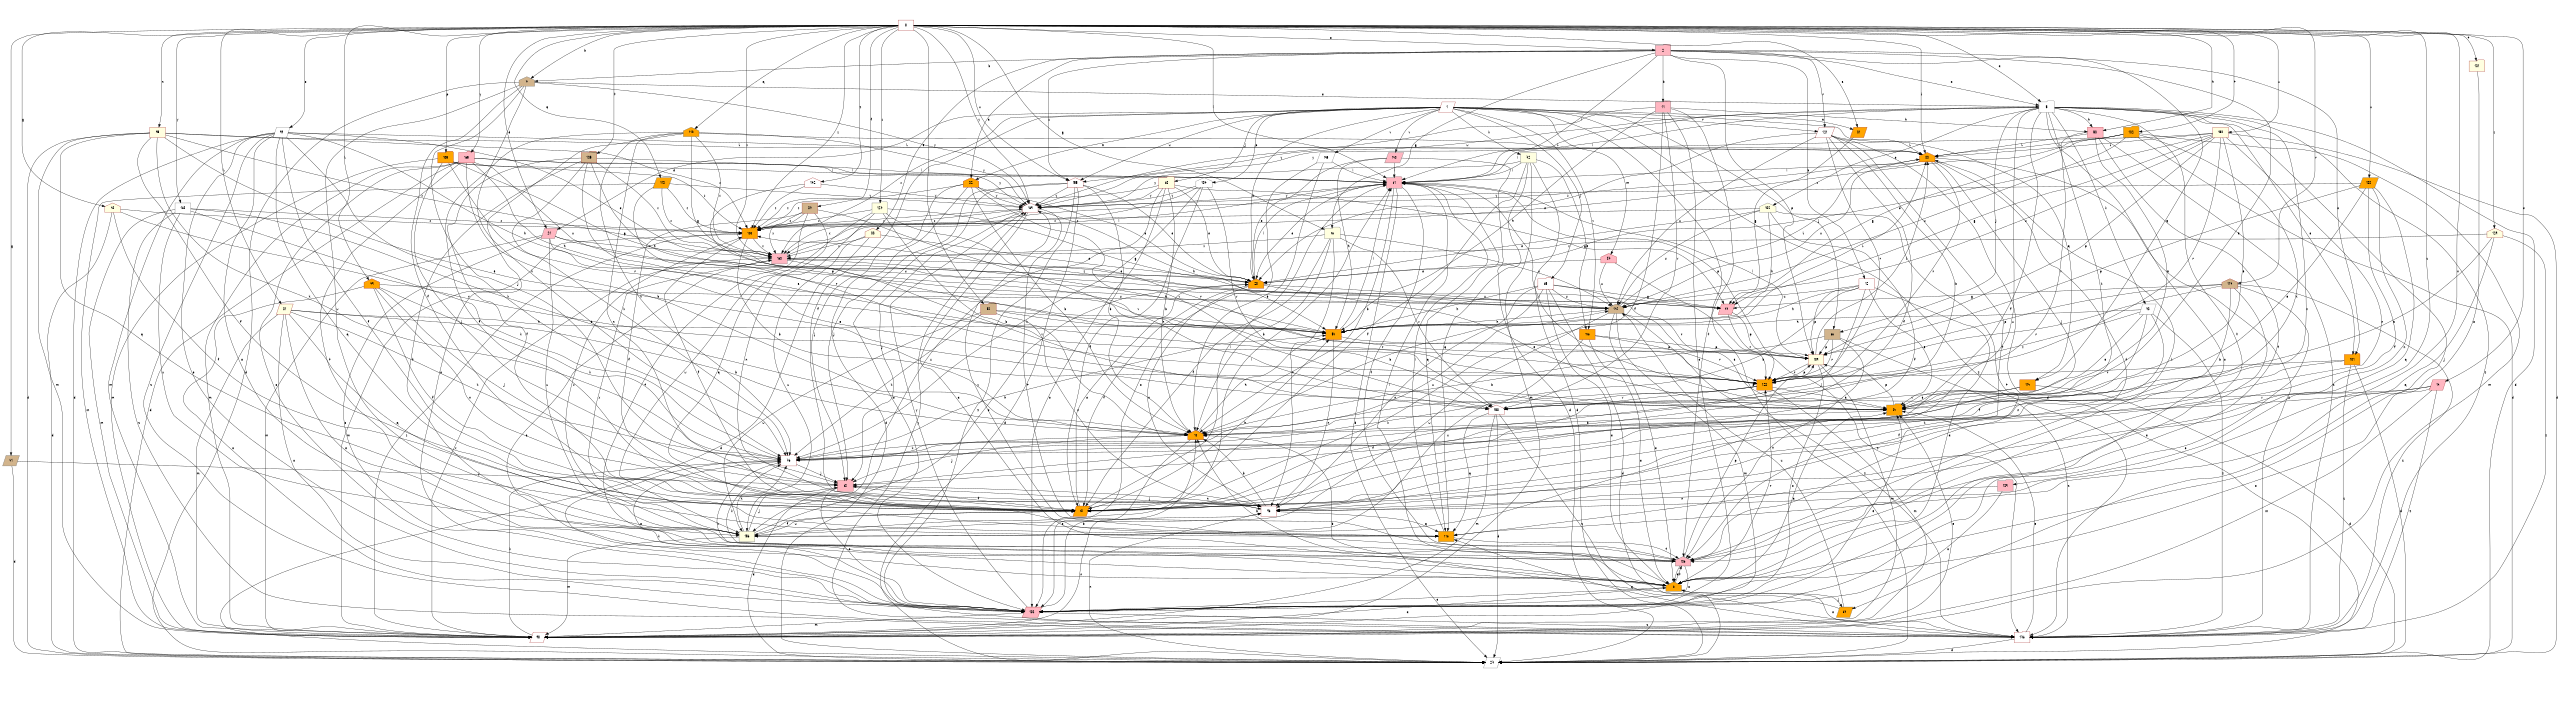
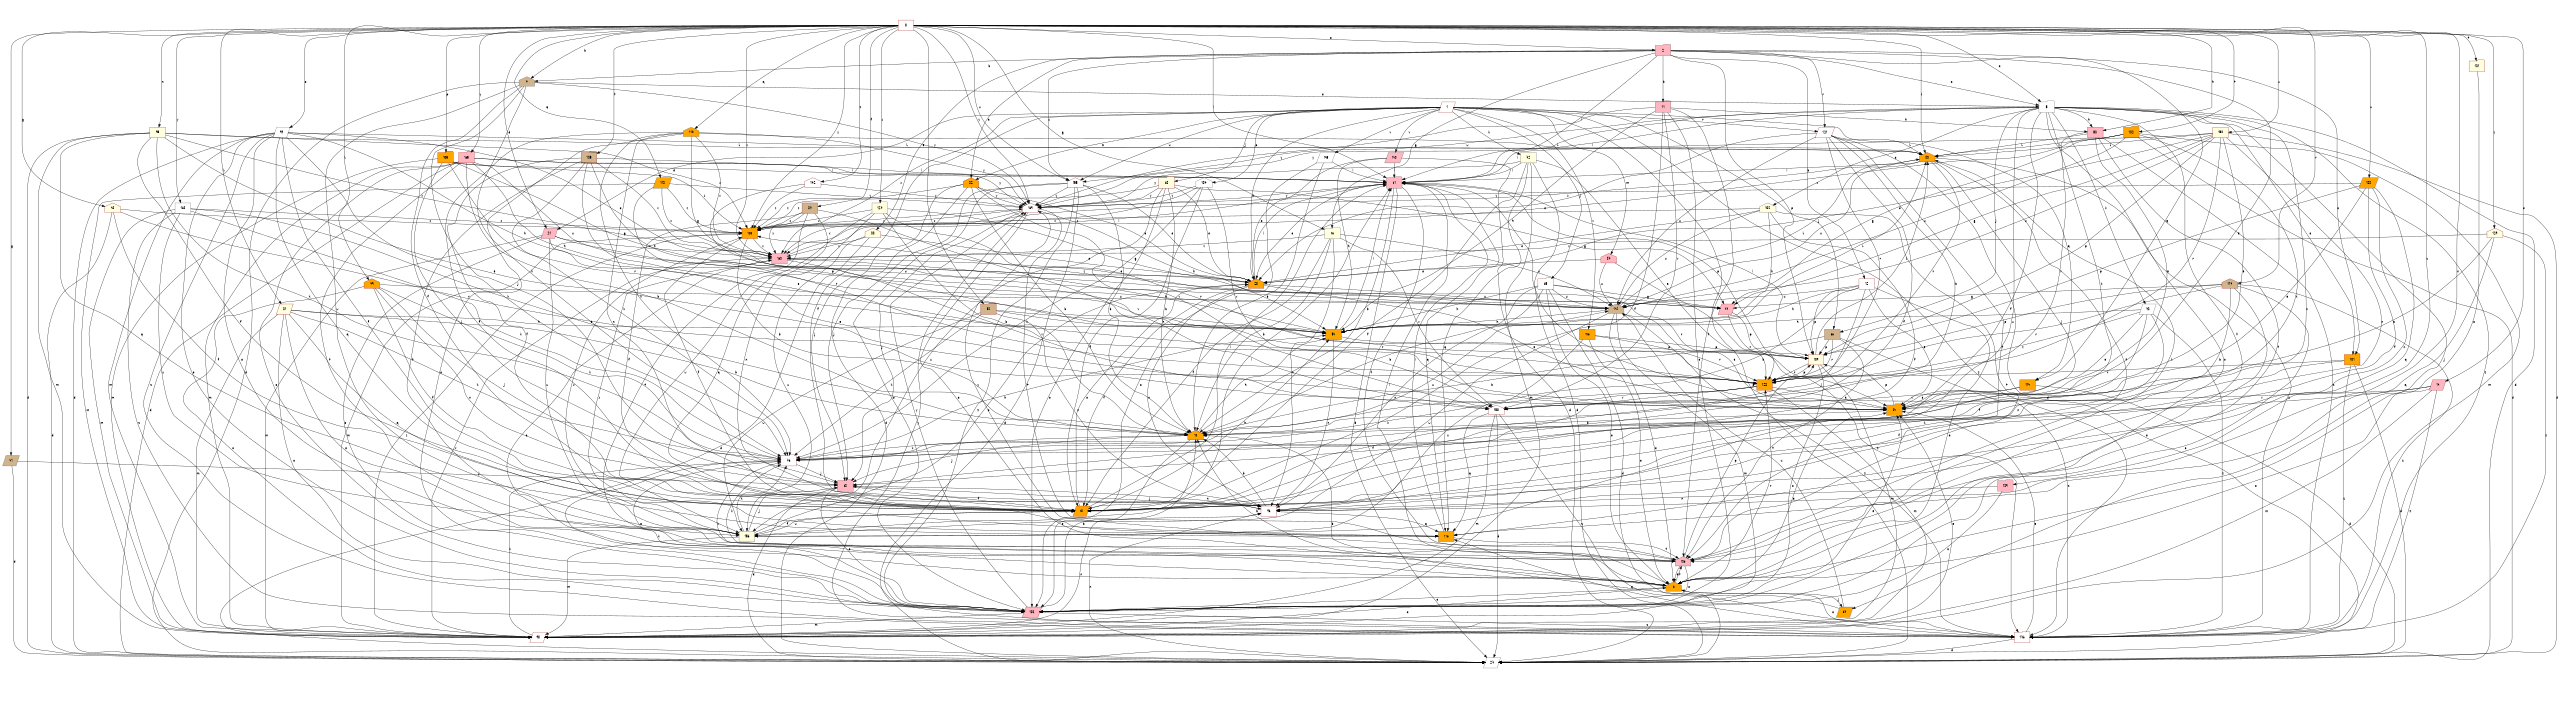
node "31": removed
edge "72" -> "146": now "72" -> "34"
